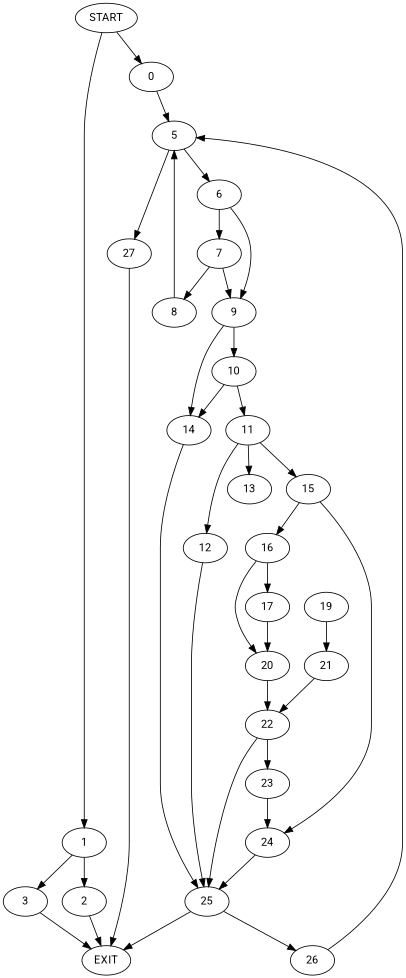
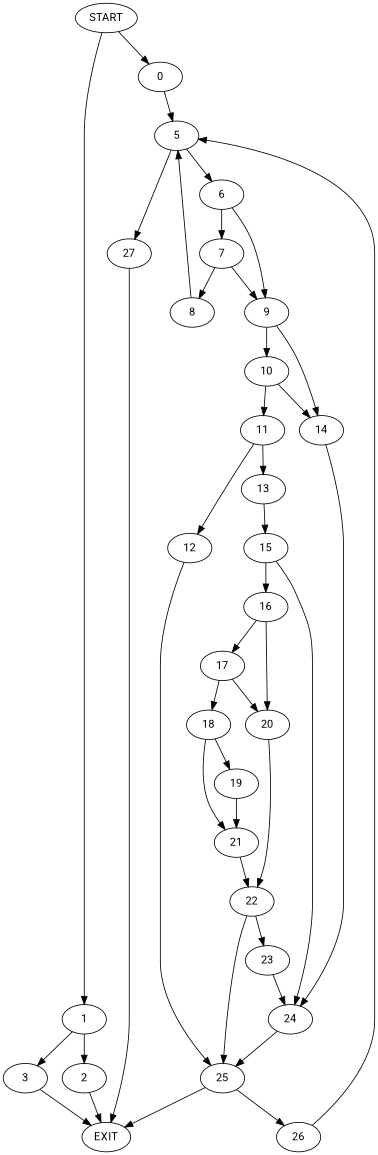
edge "11" -> "15": now "13" -> "15"
edge "14" -> "25": now "14" -> "24"
node "18": added
